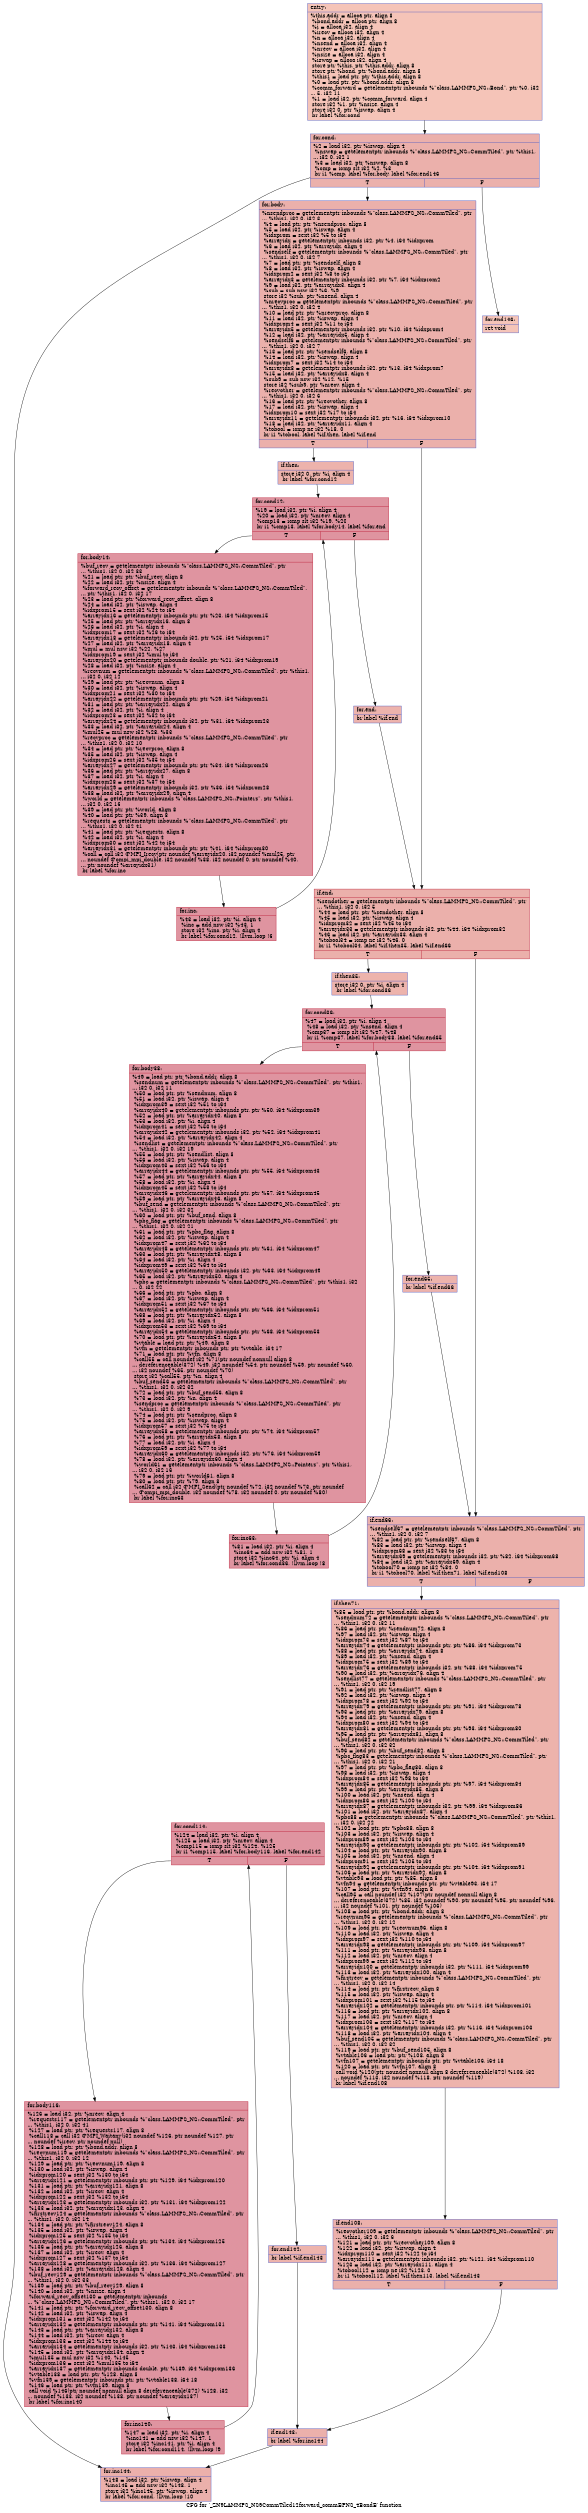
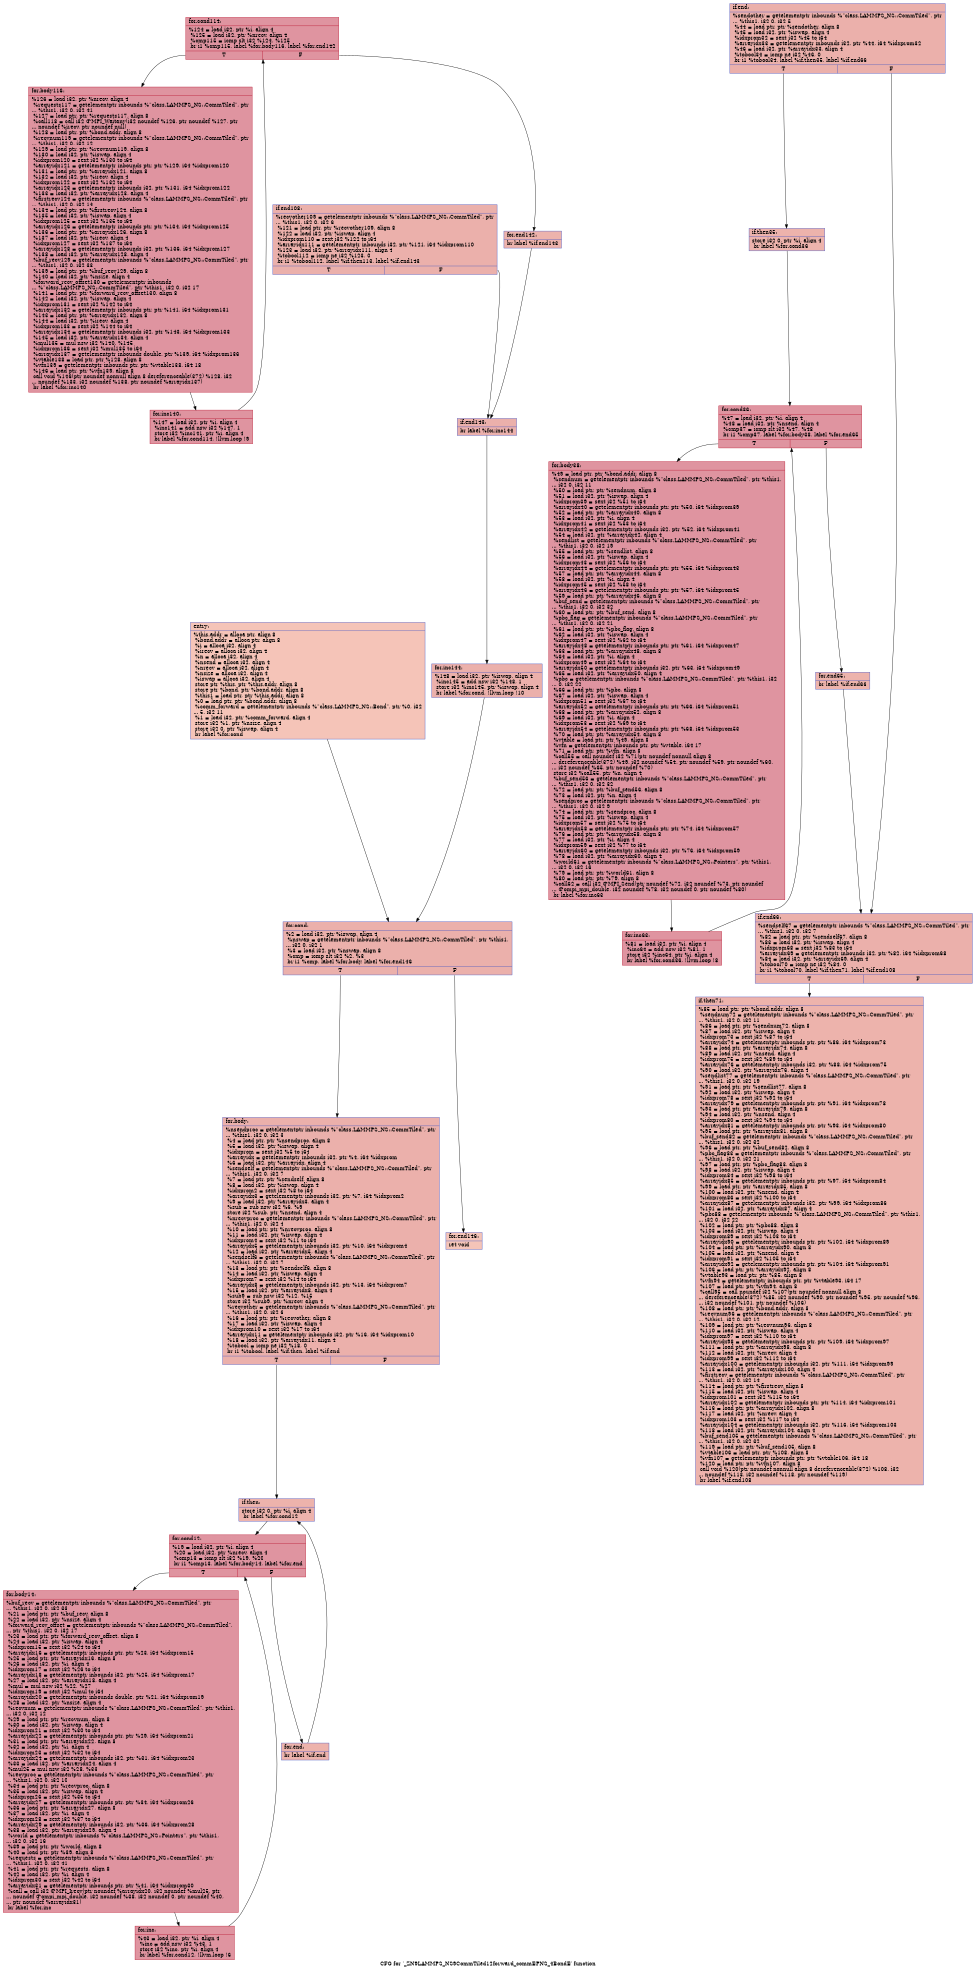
edge "for.body:" -> "if.end:": removed
edge "for.end:" -> "if.end:": now "for.end:" -> "if.then:"
node "if.end:": color #b70d28ff -> #3d50c3ff
edge "for.cond:" -> "for.inc144:": reversed
node "if.then71:": text "%97 = load i32, ptr %iswap, align 4" -> "%87 = load i32, ptr %iswap, align 4"
edge "if.then71:" -> "if.end108:": removed
